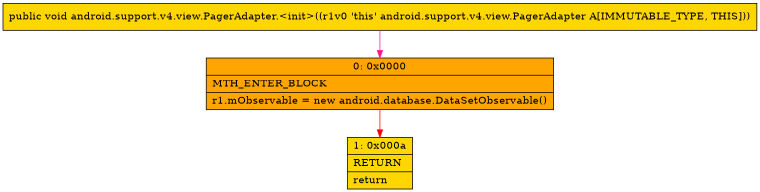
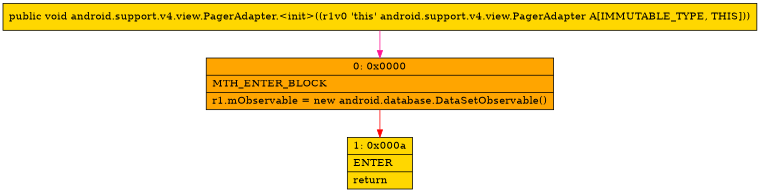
node "1: 0x000a": text "RETURN" -> "ENTER"
